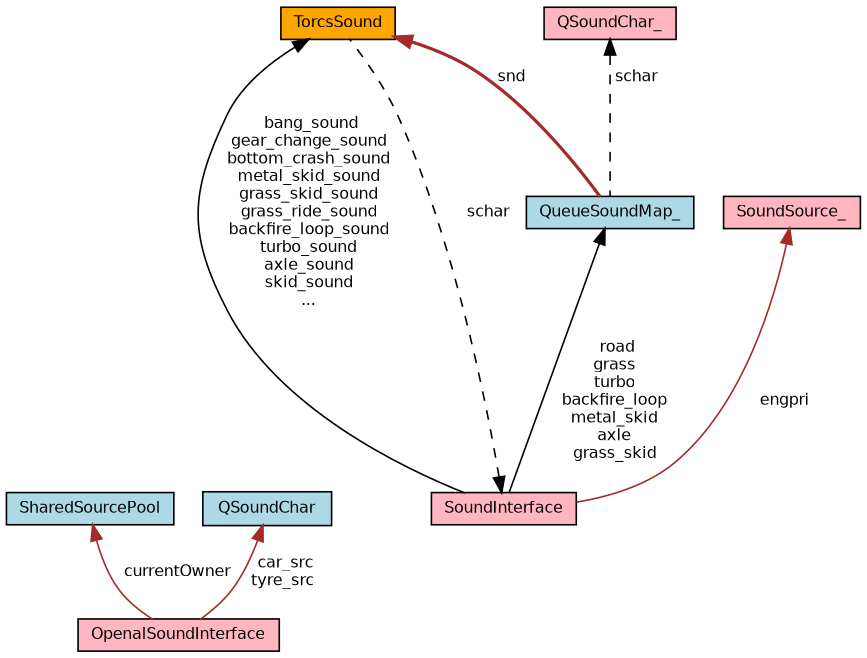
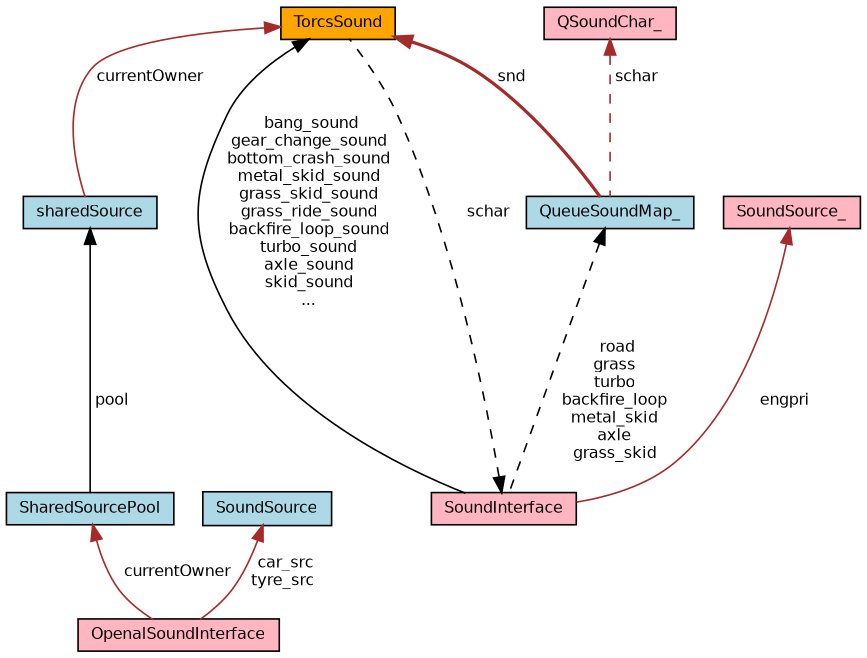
edge "QueueSoundMap_" -> "QSoundChar_": color black -> brown
node "sharedSource": added
edge "SoundInterface" -> "QueueSoundMap_": style solid -> dashed
node "QSoundChar": label "QSoundChar" -> "SoundSource"
